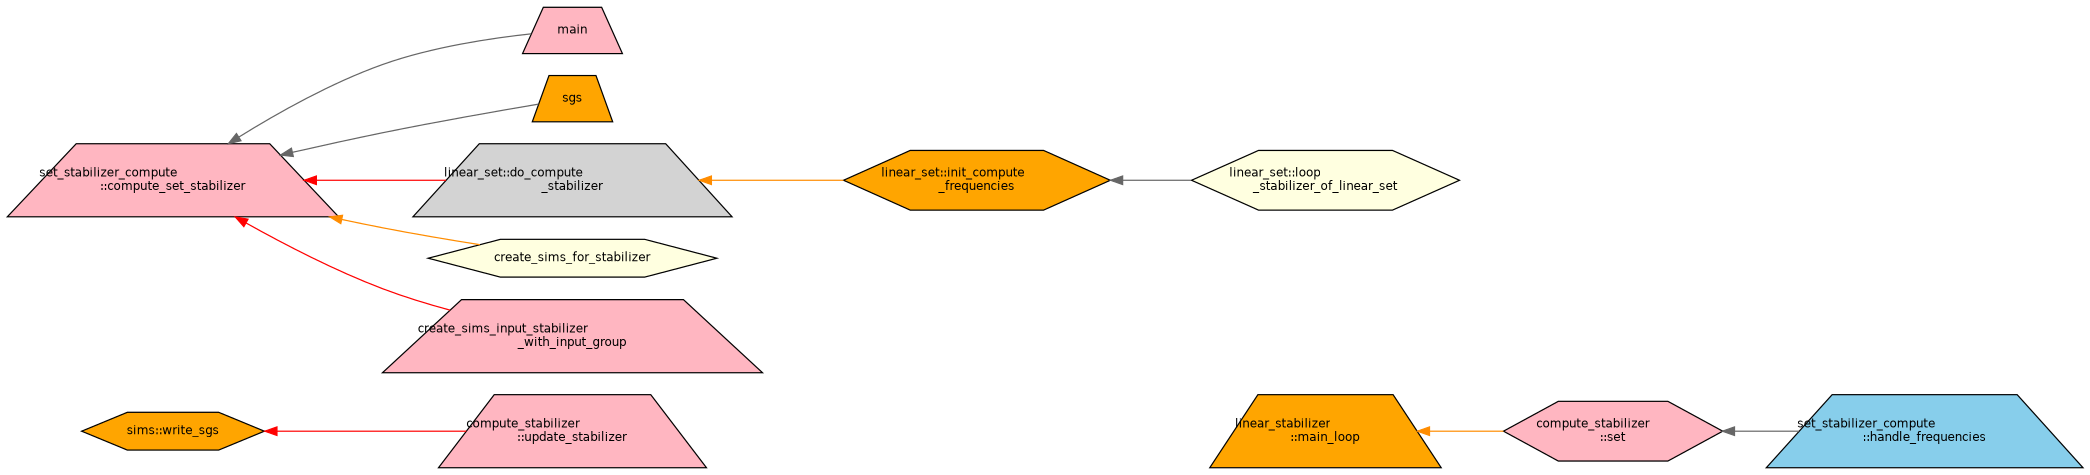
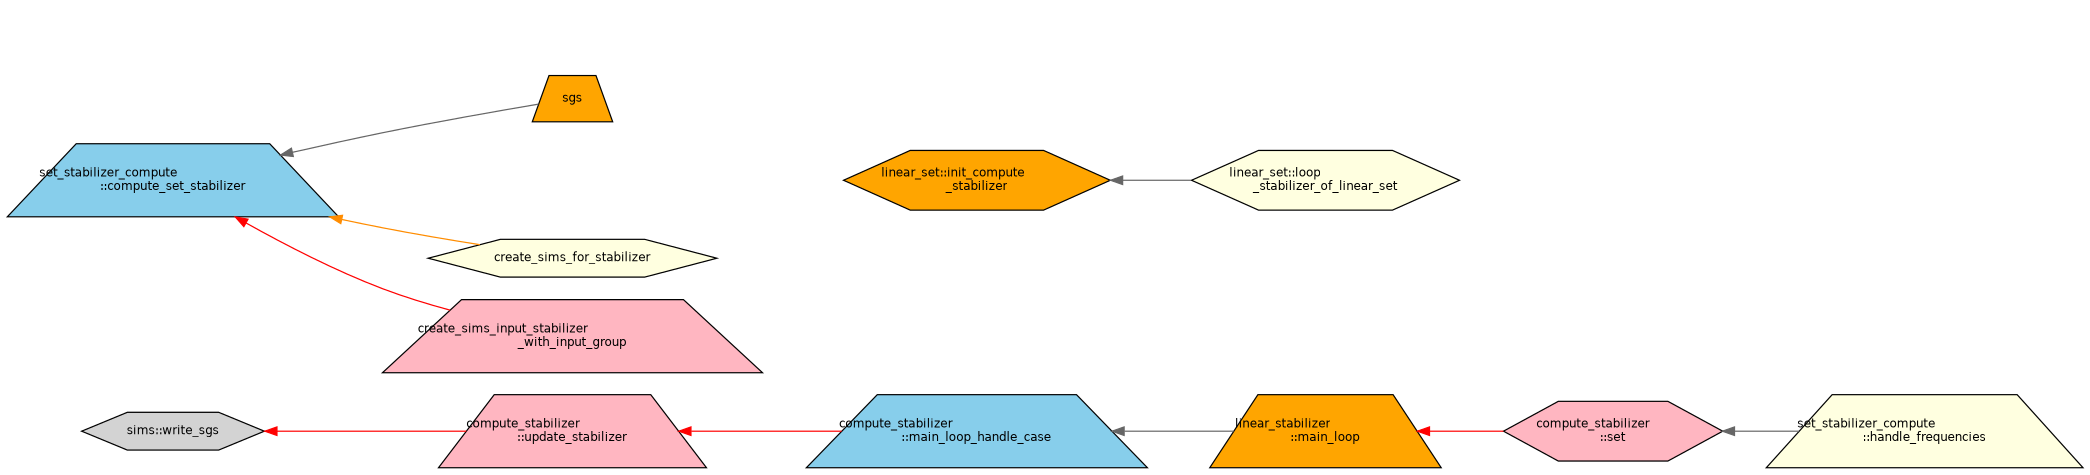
node "main": removed
node "set_stabilizer_compute ::compute_set_stabilizer": fillcolor lightpink -> skyblue
node "linear_set::do_compute _stabilizer": removed
node "linear_set::init_compute _frequencies": label "linear_set::init_compute _frequencies" -> "linear_set::init_compute _stabilizer"
node "sims::write_sgs": fillcolor orange -> lightgrey
node "compute_stabilizer ::main_loop_handle_case": added
edge "compute_stabilizer ::set" -> "linear_stabilizer ::main_loop": color darkorange -> red
node "set_stabilizer_compute ::handle_frequencies": fillcolor skyblue -> lightyellow
